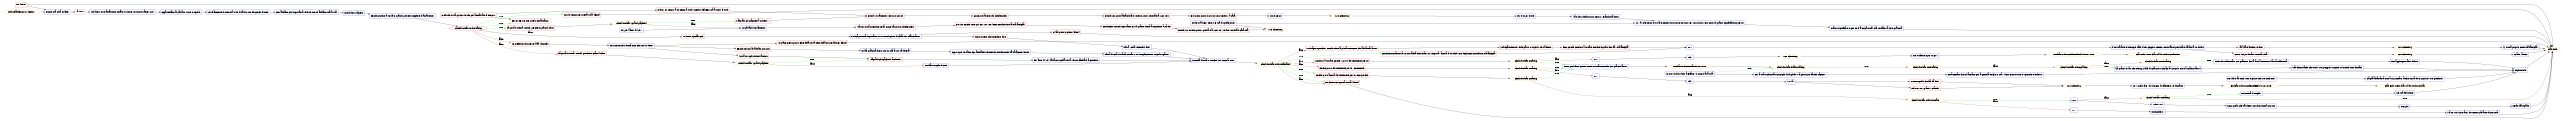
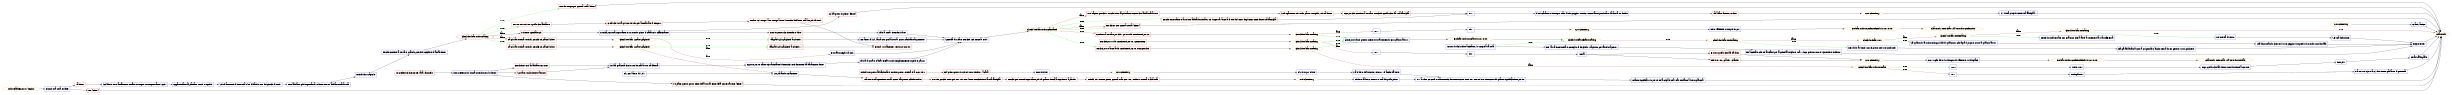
edge "No. [Fine.]" -> "Dimmi una cosa, Drifter.": reversed
node "Come puoi anche solo chiedermelo?": removed
node "Non è cerco.": label "Non è cerco." -> "Non è triste."
edge "Credi che io sia qui con te solo per ammazzare il tempo?!" -> "Per te. Per noi. Per quello che abbiamo.": reversed
edge "Ti devo da bere, tesoro. E una di quelle pizze." -> "+15 Chemistry": reversed
edge "Check boolean ArthurDating" -> "Se preferisci che me ne vada, dimmelo.": removed, label "false"
edge "Check boolean AmirDating" -> "Devi dirlo ad Amir. Non è giusto nei suoi confronti.": added, label "true"
node "Certo. Sei perdonato. Questa volta.": removed
node "Devo riflettere per un po'.": label "Devo riflettere per un po'." -> "Devo riflettere ovunque un po'."
edge "Scusa se voglio esserti amico?" -> "Malgrado gli spaghetti a cubetti...": now "Scusa se voglio esserti amico?" -> "Tu hai qualcosa che io non ho mai avuto. La libertà."
edge "Check boolean ArthurHasDated" -> "Continuo a tornare perché... provo dei sentimenti per te.": label "false" -> "true"
node "Non aggiungere altro dolore.": removed
edge "Check boolean ArthurHasDated" -> "Perché provo dei sentimenti per te, COGLIONE.": removed, label "false"
node "Check boolean QuincyDating": label "Check boolean QuincyDating" -> "Check boolean Wow"
node "Aoi merita di meglio.": label "Aoi merita di meglio." -> "Aoi merita di resto."
edge "Wow." -> "Check boolean AoiDating": now "Check boolean LettieDating" -> "Check boolean AoiDating"
edge "Check boolean ArthurNoDate" -> "Io...": label "false" -> "true"
